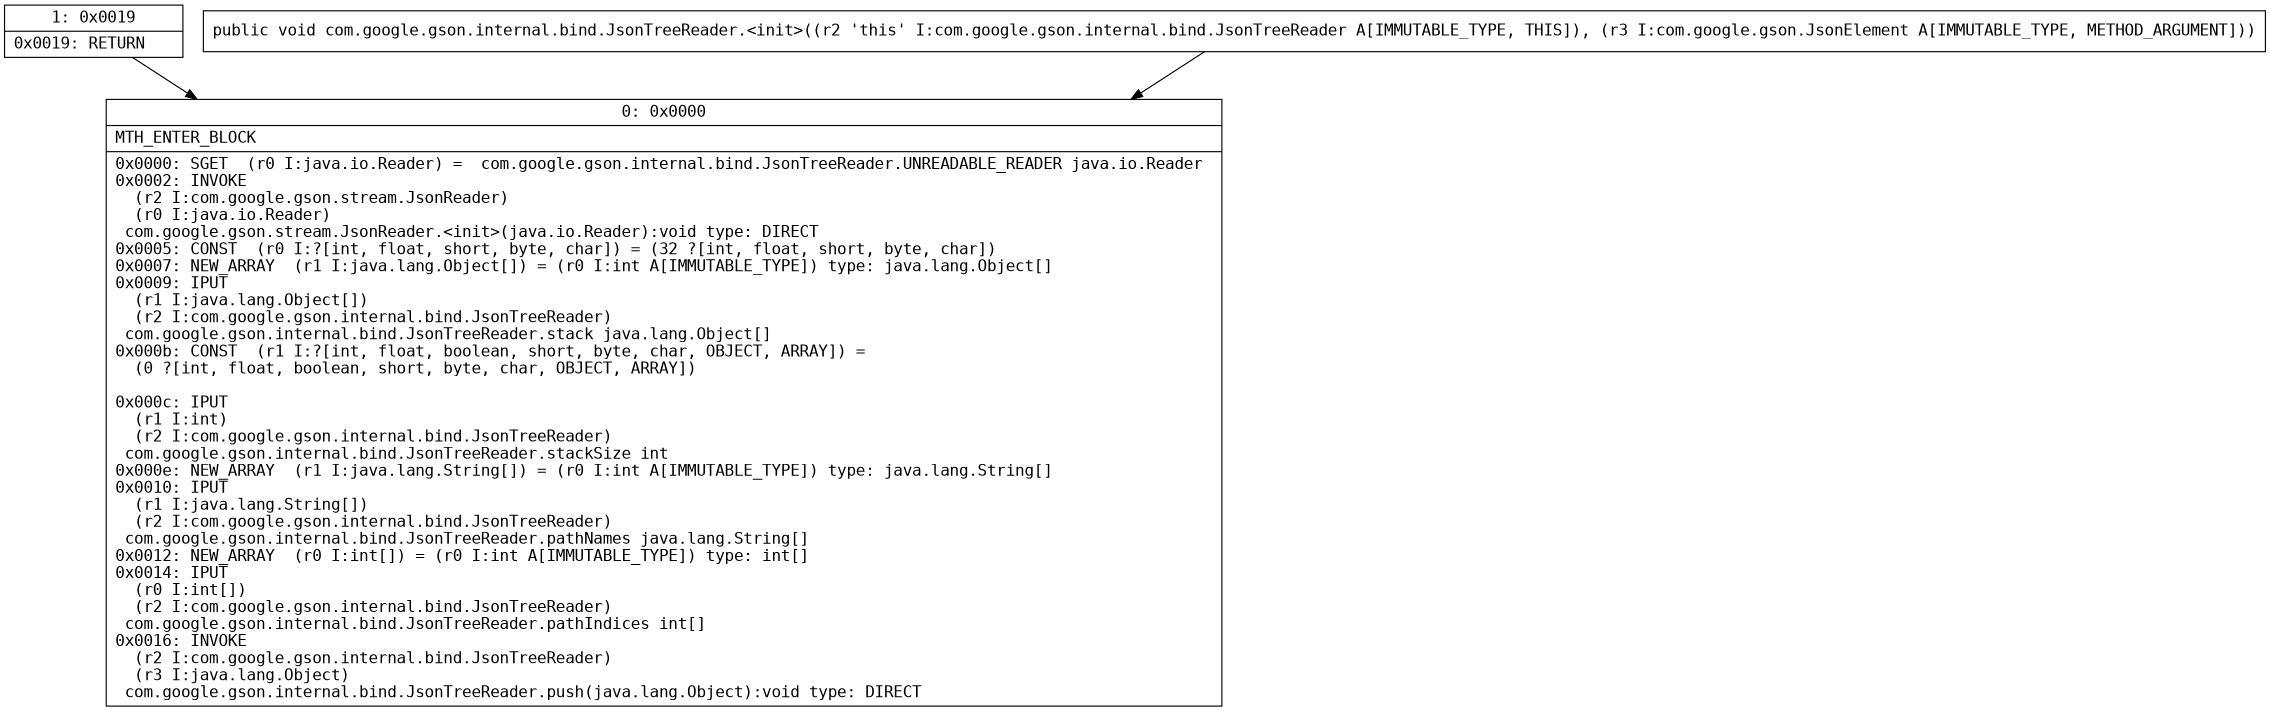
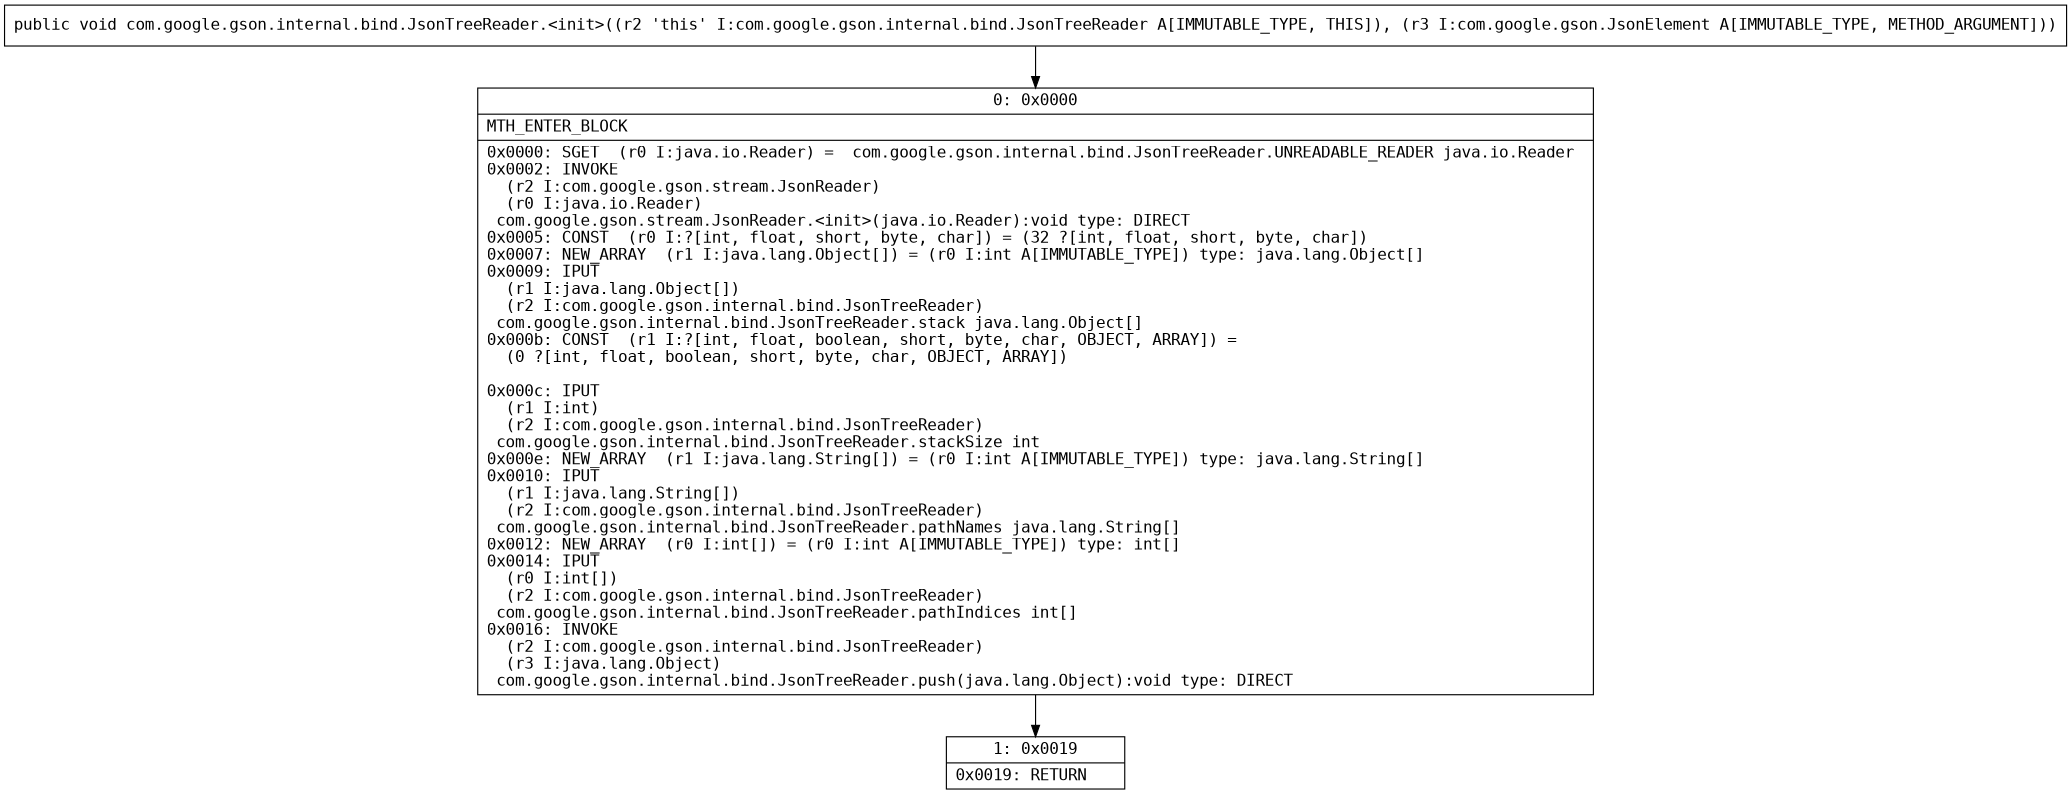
edge "1: 0x0019" -> "0: 0x0000": reversed
